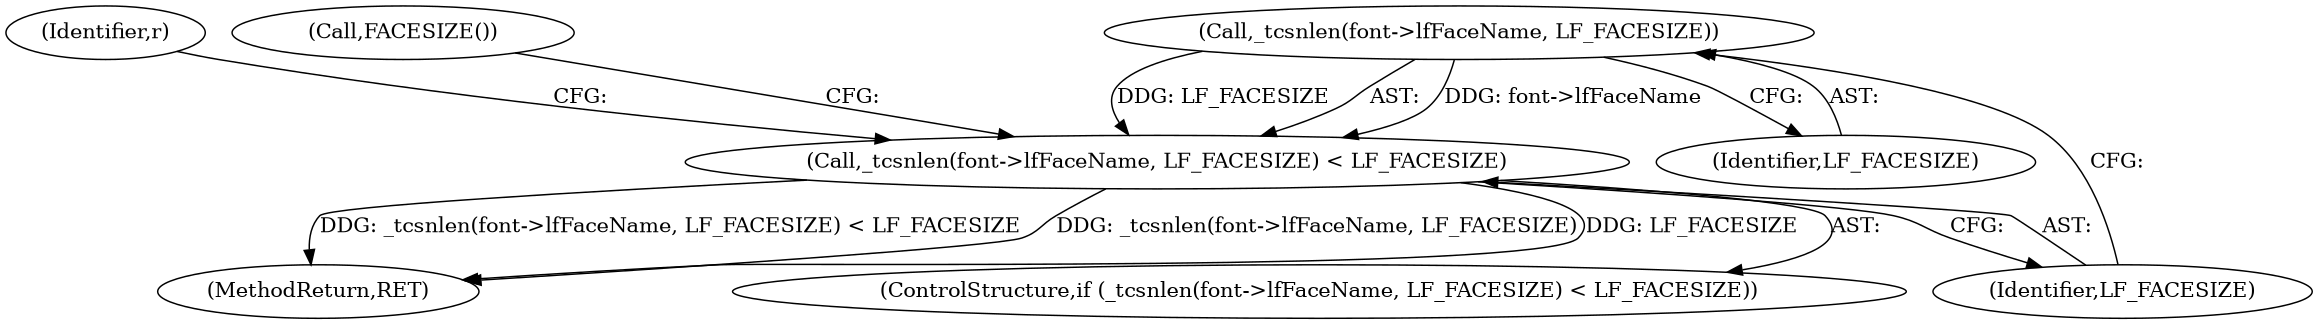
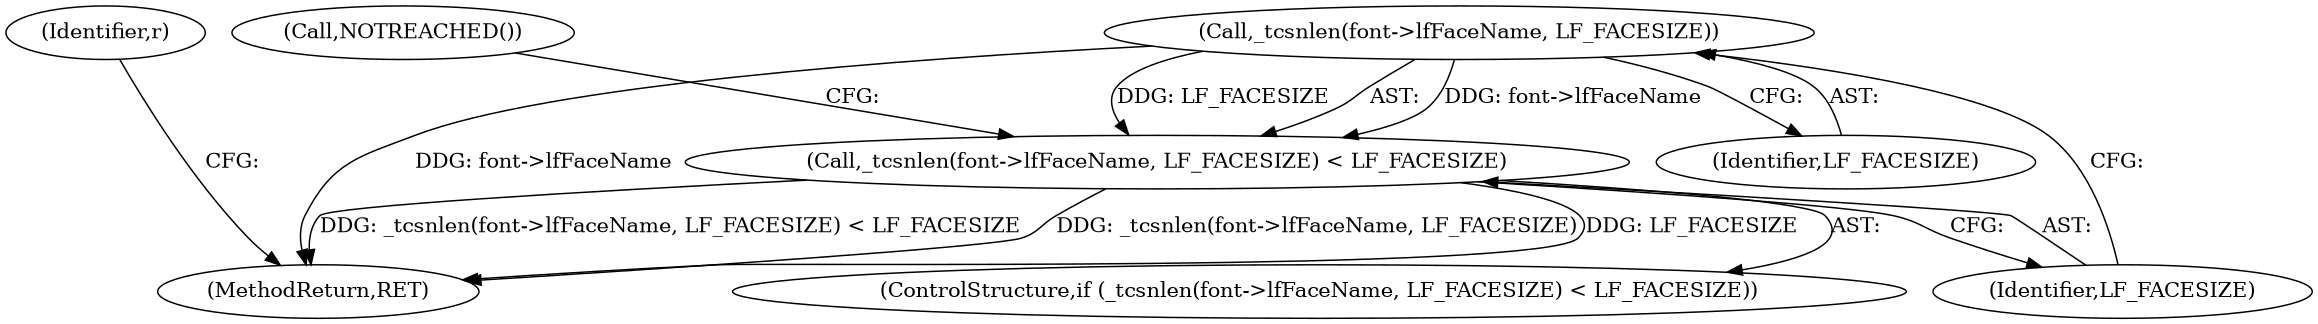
node "(Call,FACESIZE())": label "(Call,FACESIZE())" -> "(Call,NOTREACHED())"
edge "(Call,_tcsnlen(font->lfFaceName, LF_FACESIZE))" -> "(MethodReturn,RET)": added, label "DDG: font->lfFaceName"
edge "(Identifier,r)" -> "(Call,_tcsnlen(font->lfFaceName, LF_FACESIZE) < LF_FACESIZE)": now "(Identifier,r)" -> "(MethodReturn,RET)"
